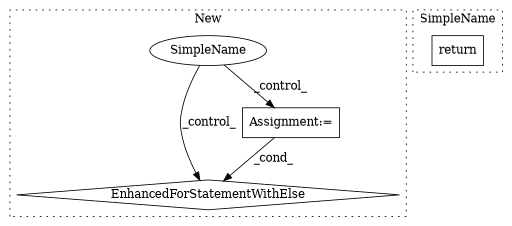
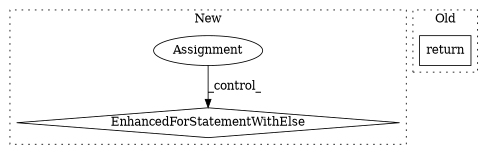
cluster "SimpleName": label "SimpleName" -> "Old"
node "SimpleName": label "SimpleName" -> "Assignment"
node "Assignment:=": removed
